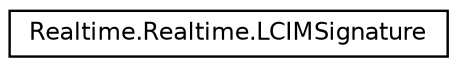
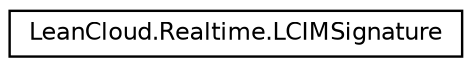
node "Realtime.Realtime.LCIMSignature": label "Realtime.Realtime.LCIMSignature" -> "LeanCloud.Realtime.LCIMSignature"
